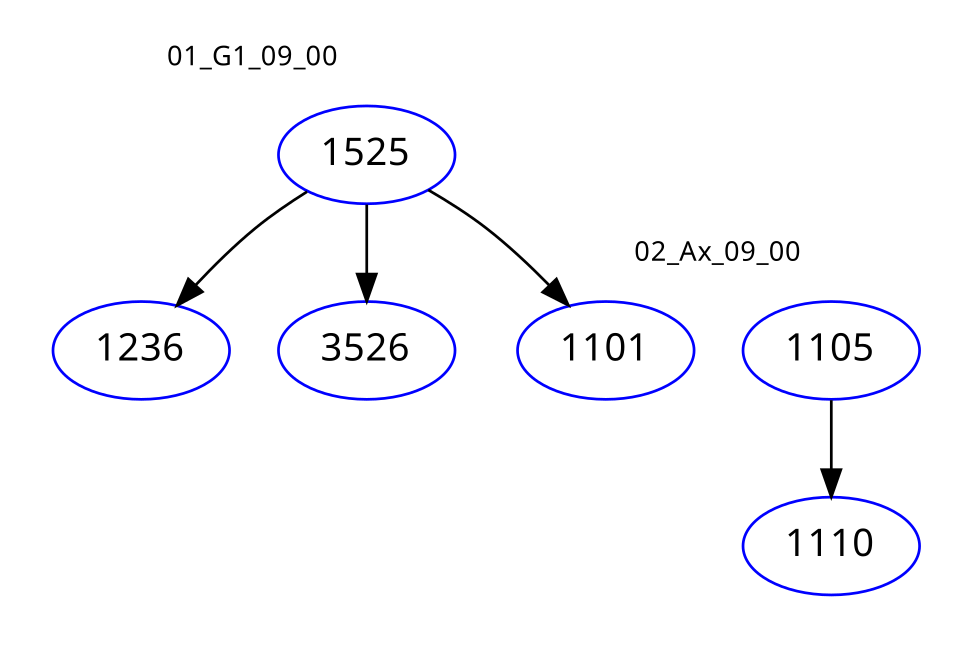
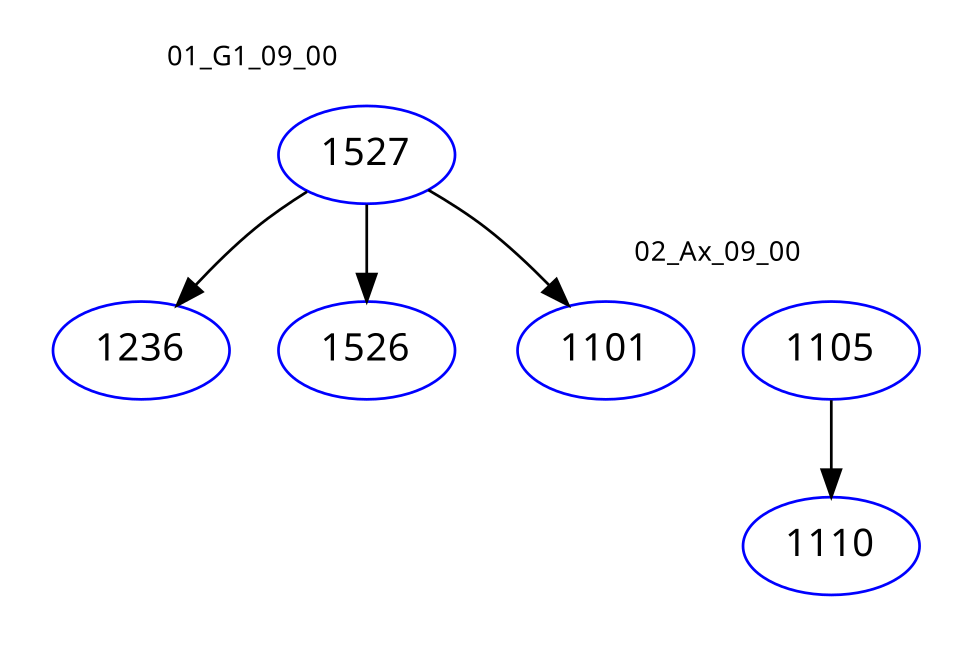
node "1525": label "1525" -> "1527"
node "3526": label "3526" -> "1526"
